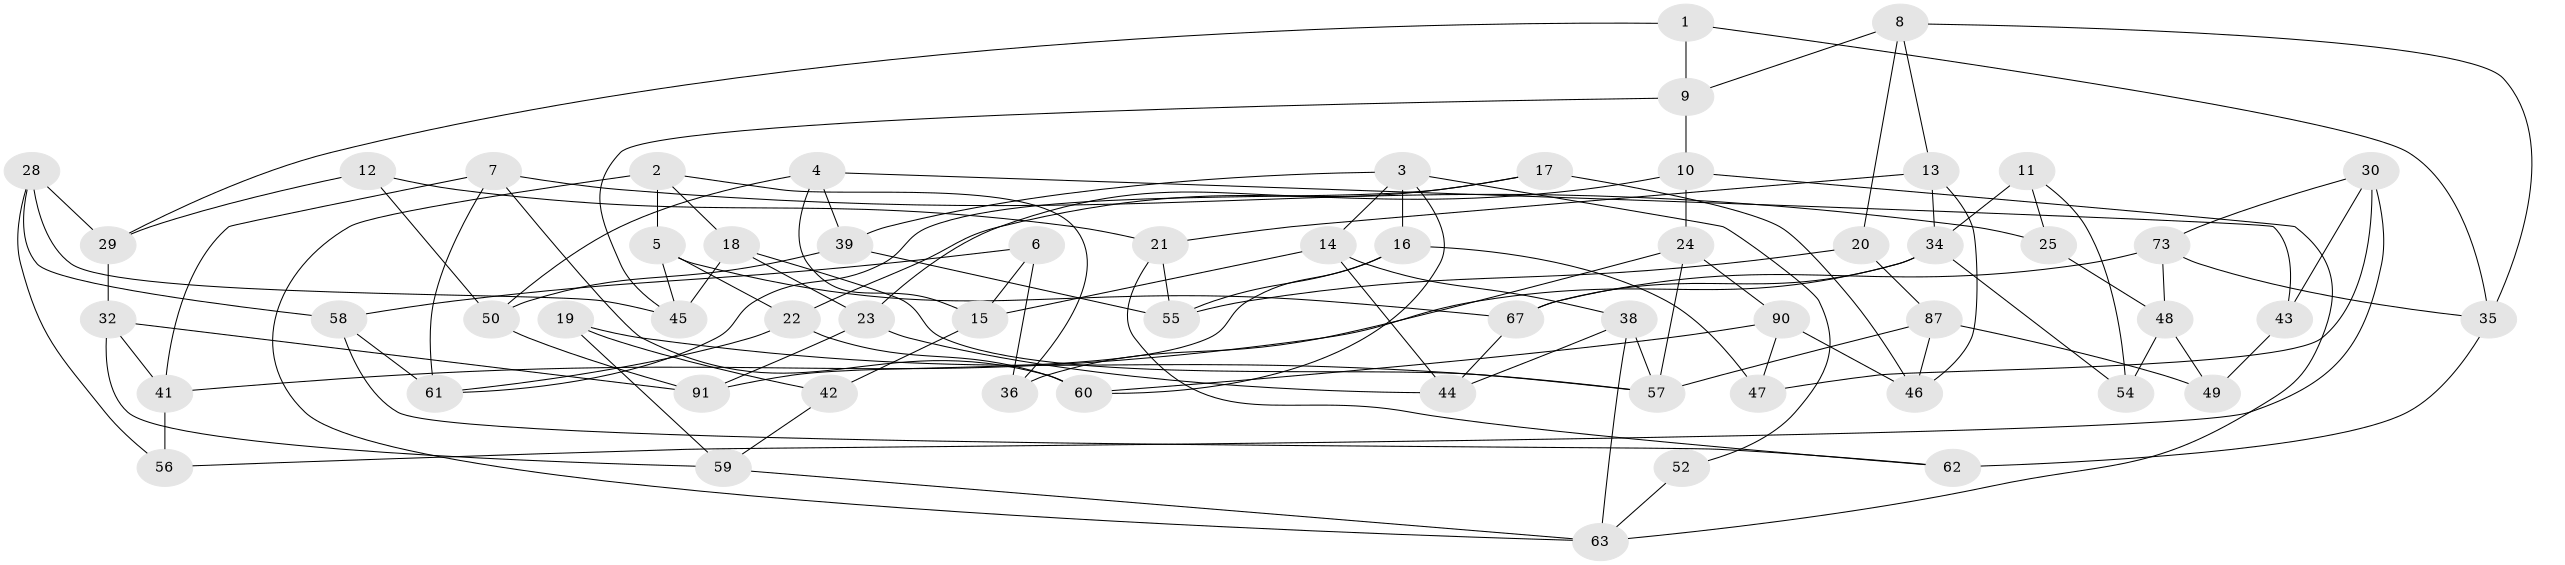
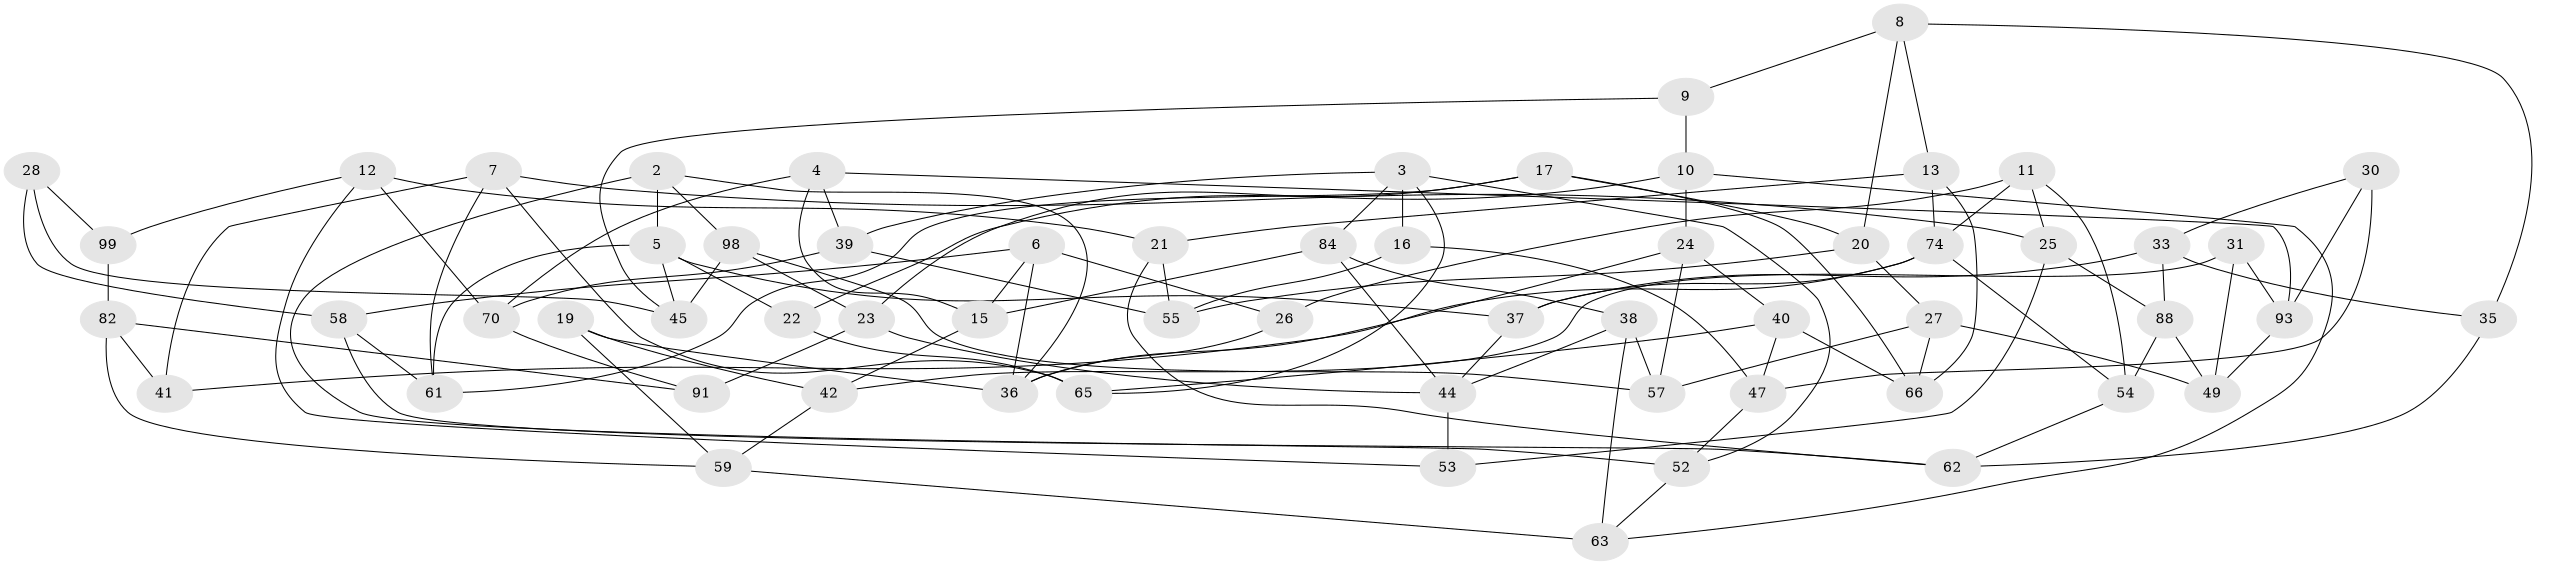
node "1": removed
edge "17" -- "20": added
node "29": label "29" -> "99"
node "18": label "18" -> "98"
node "14": label "14" -> "84"
node "34": label "34" -> "74"
node "73": label "73" -> "33"
node "31": added
node "32": label "32" -> "82"
node "50": label "50" -> "70"
node "26": added
node "67": label "67" -> "37"
node "90": label "90" -> "40"
node "87": label "87" -> "27"
node "48": label "48" -> "88"
node "43": label "43" -> "93"
edge "16" -- "91": removed
edge "19" -- "57": now "19" -- "36"
edge "22" -- "61": now "5" -- "61"
node "60": label "60" -> "65"
node "46": label "46" -> "66"
edge "47" -- "52": added
edge "54" -- "62": added
node "56": removed
node "53": added
edge "2" -- "63": now "2" -- "52"
